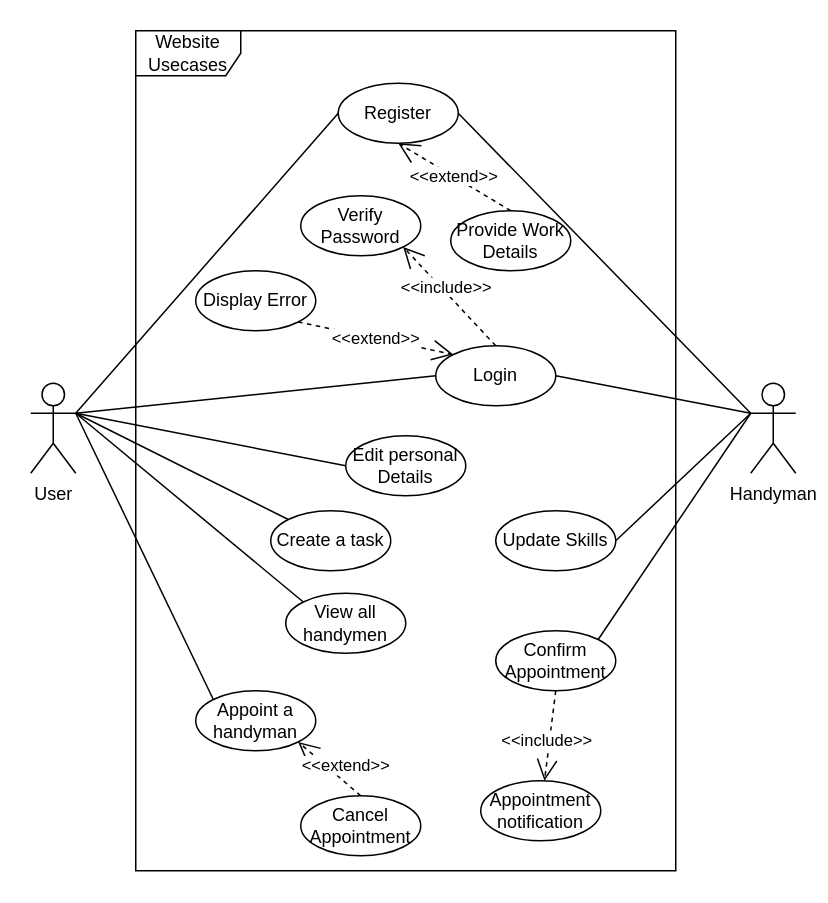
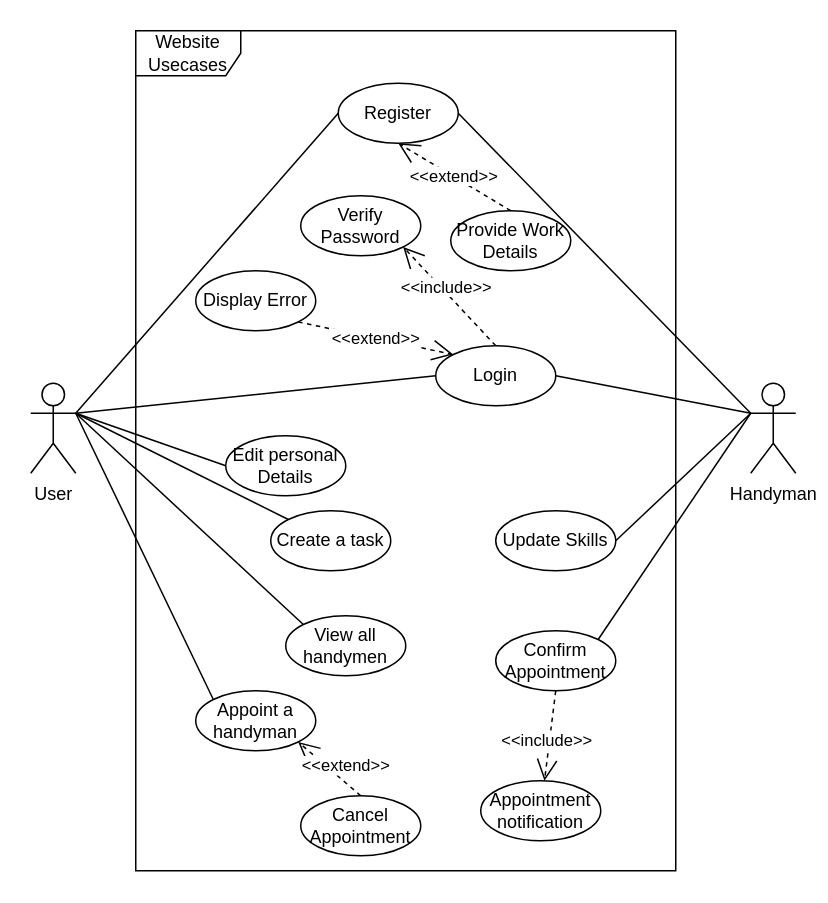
node "Edit personal Details": moved (406, 466) -> (286, 466)
node "View all handymen": moved (346, 623) -> (346, 646)
